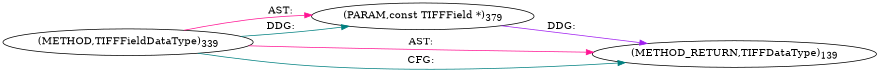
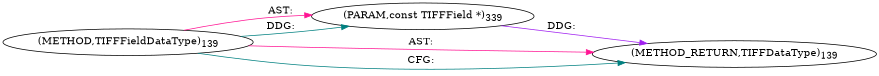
node "(PARAM,const TIFFField *)": text "379" -> "339"
node "(METHOD,TIFFFieldDataType)": text "339" -> "139"
